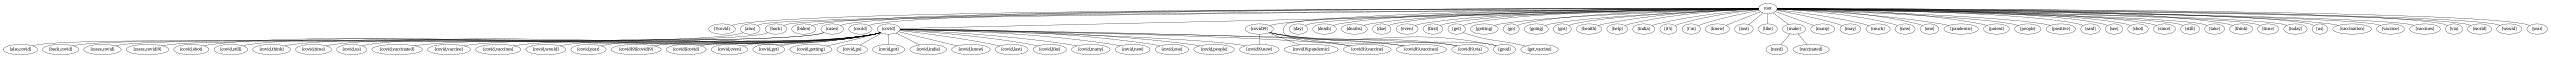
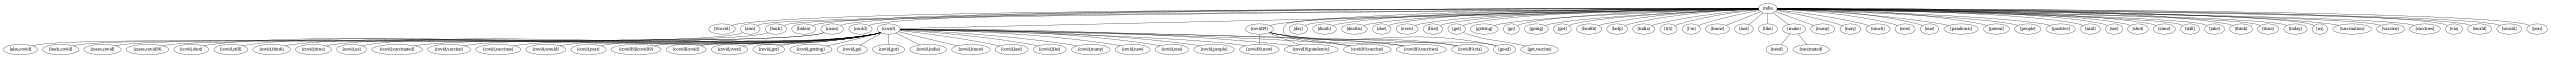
node "root": label "root" -> "india"
edge "[covid]" -- "[covid19,pandemic]": added
